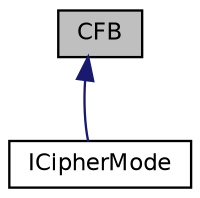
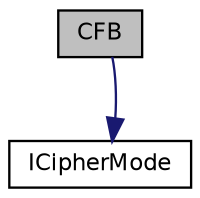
edge "ICipherMode" -> "CFB": reversed
